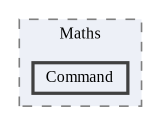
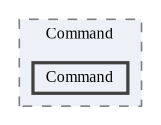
cluster "Maths": label "Maths" -> "Command"
